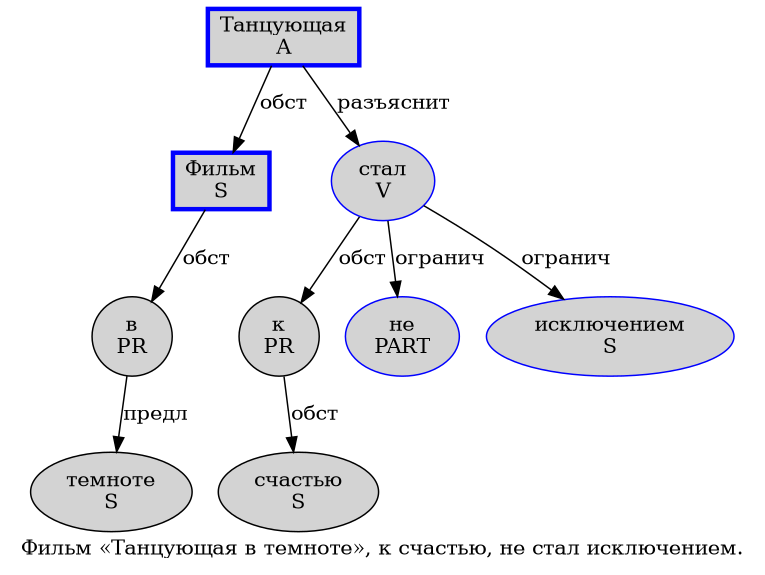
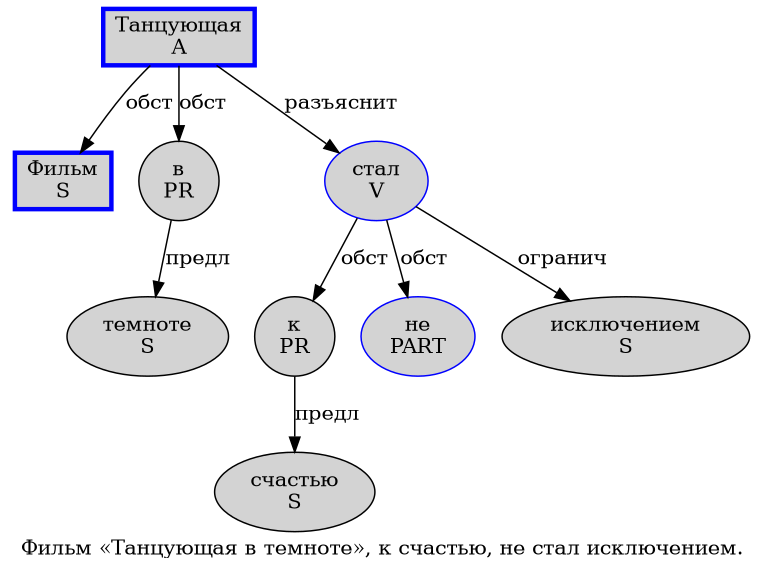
edge "Фильм S" -> "в PR": now "Танцующая A" -> "в PR"
edge "стал V" -> "не PART": label "огранич" -> "обст"
node "исключением S": color blue -> black
edge "к PR" -> "счастью S": label "обст" -> "предл"
